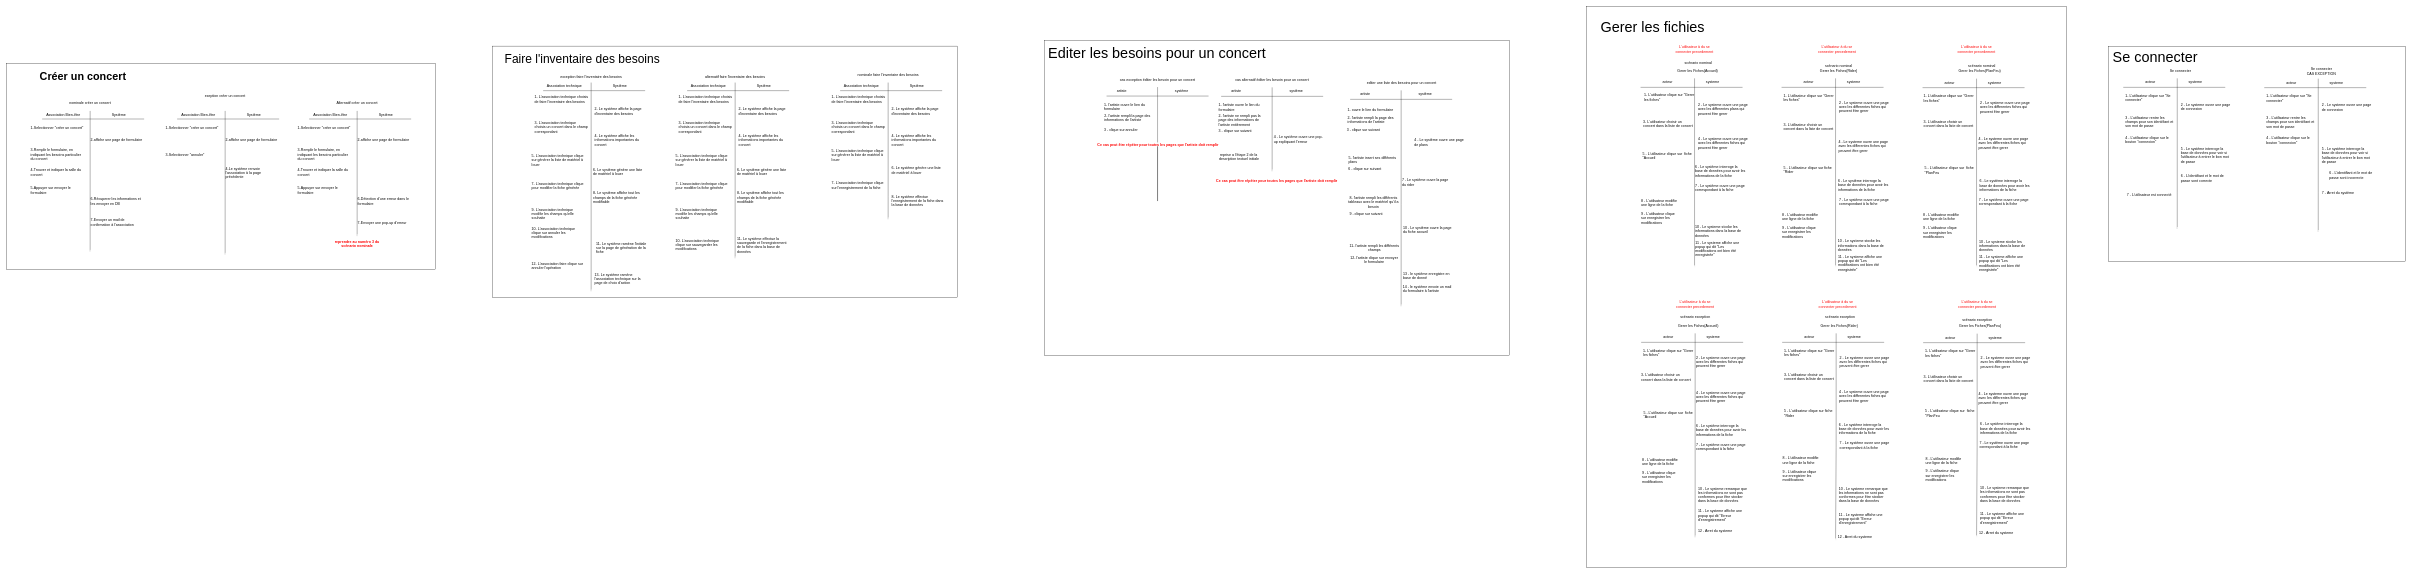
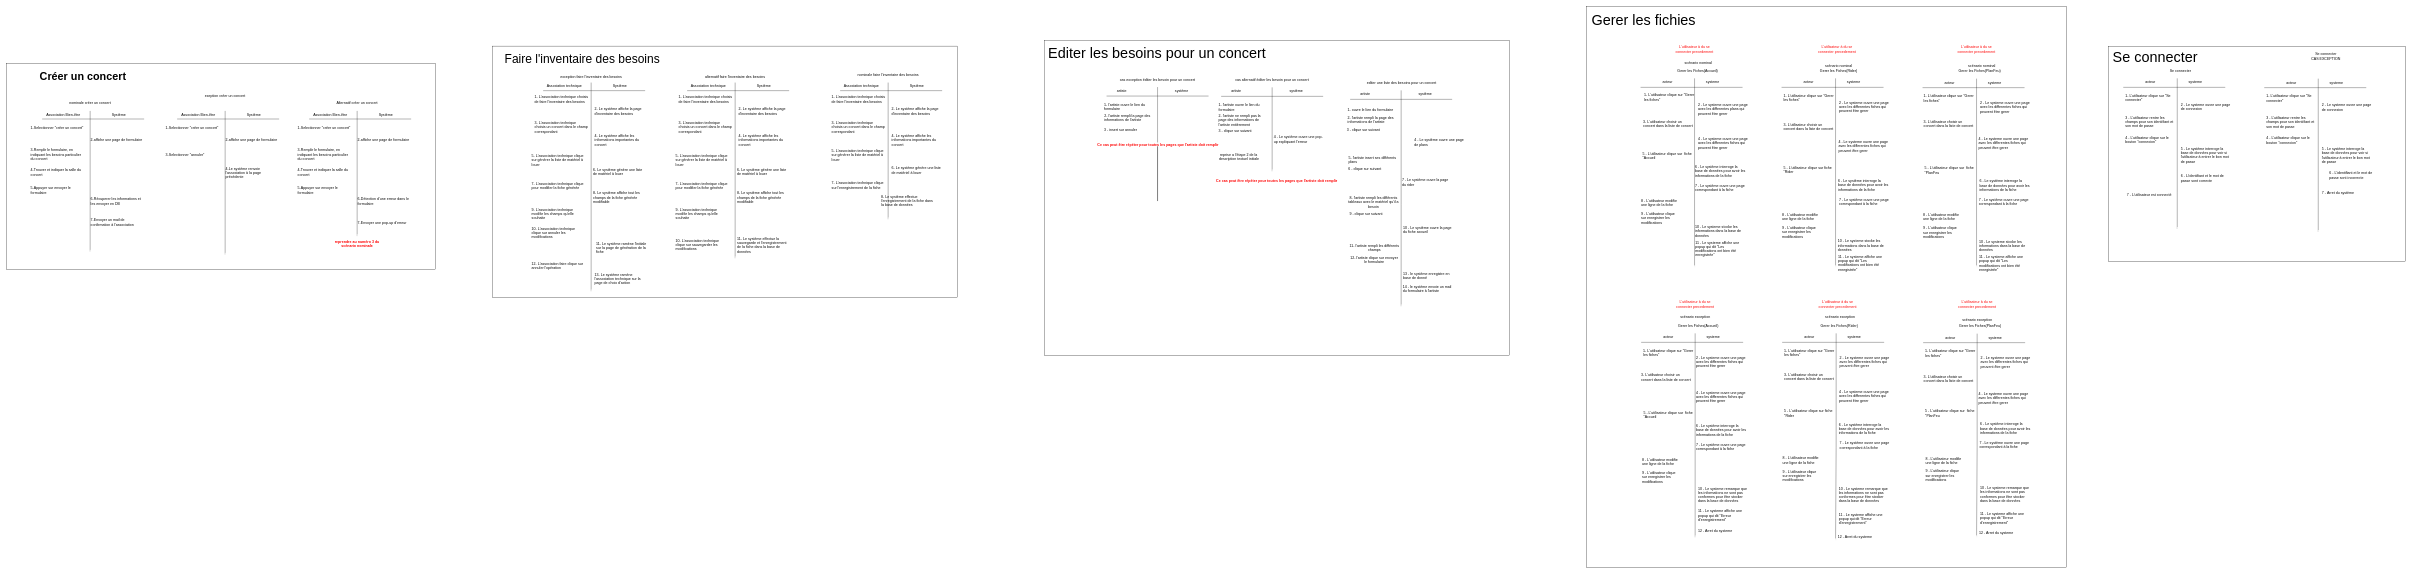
node "Gerer les fichies": moved (1653, 27) -> (1644, 20)
node "Se connecter CAS EXCEPTION": moved (2321, 71) -> (2326, 56)
node "3 - clique sur annuler": label "3 - clique sur annuler" -> "3 - insert sur annuler"
node "8- Le système effectue l'enregistrement de la fiche dans la base de données": moved (918, 201) -> (908, 201)
